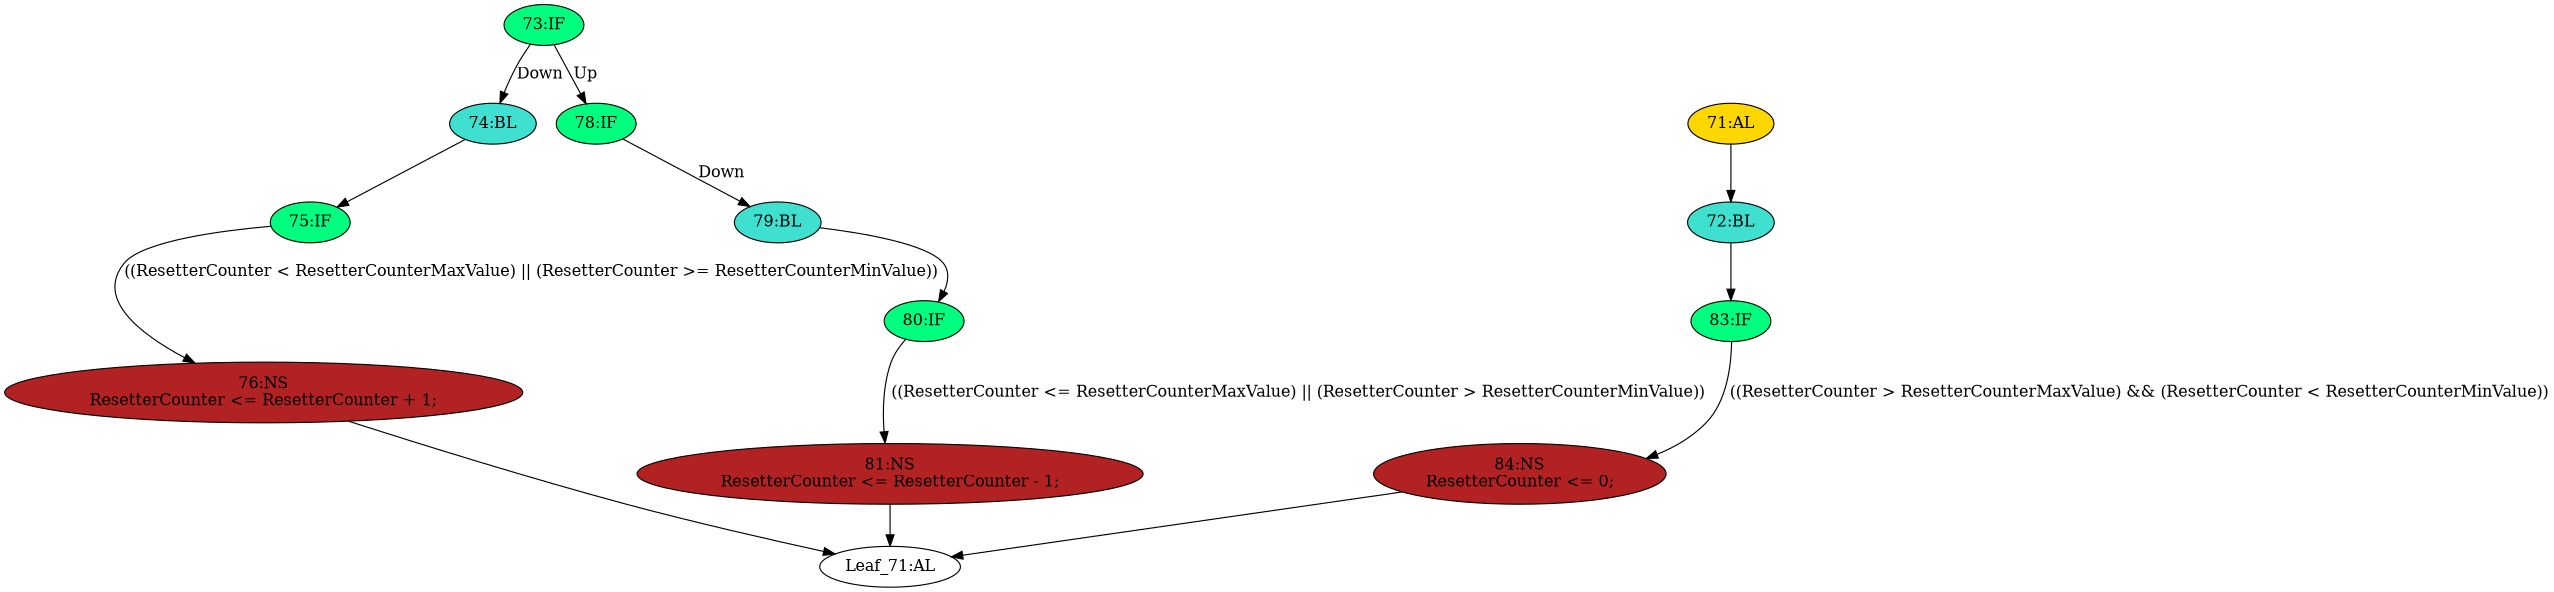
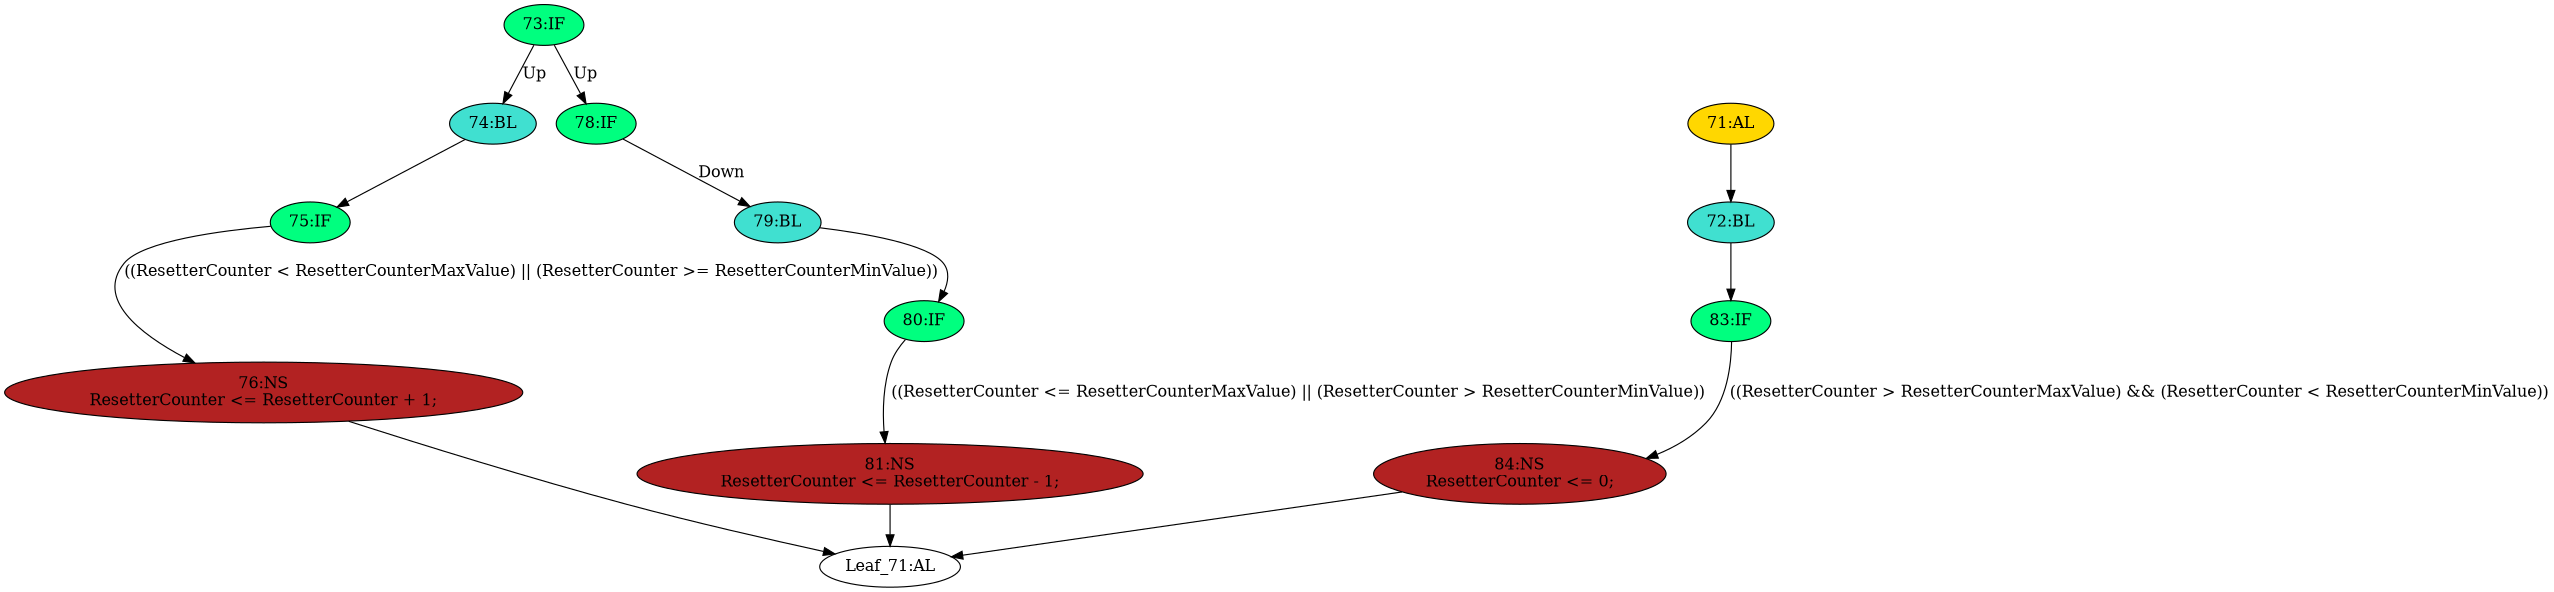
edge "73:IF" -> "74:BL": label "Down" -> "Up"
